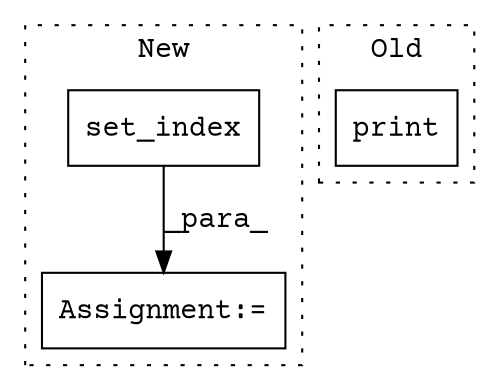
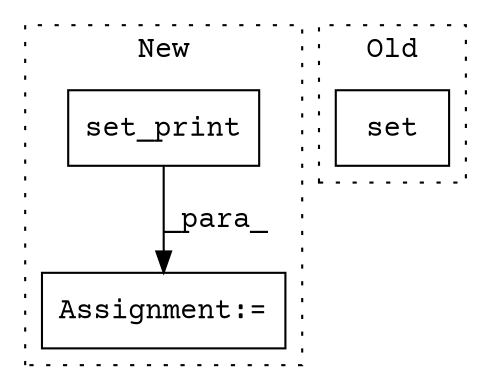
node "set_index": label "set_index" -> "set_print"
node "print": label "print" -> "set"
